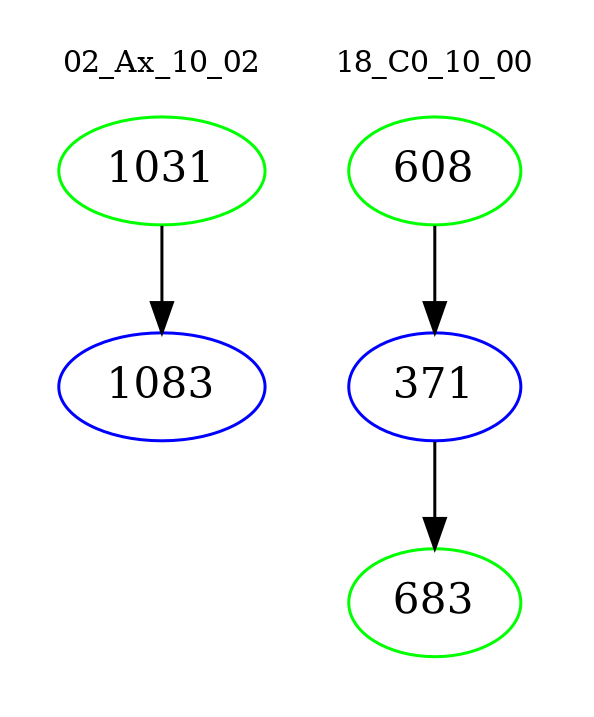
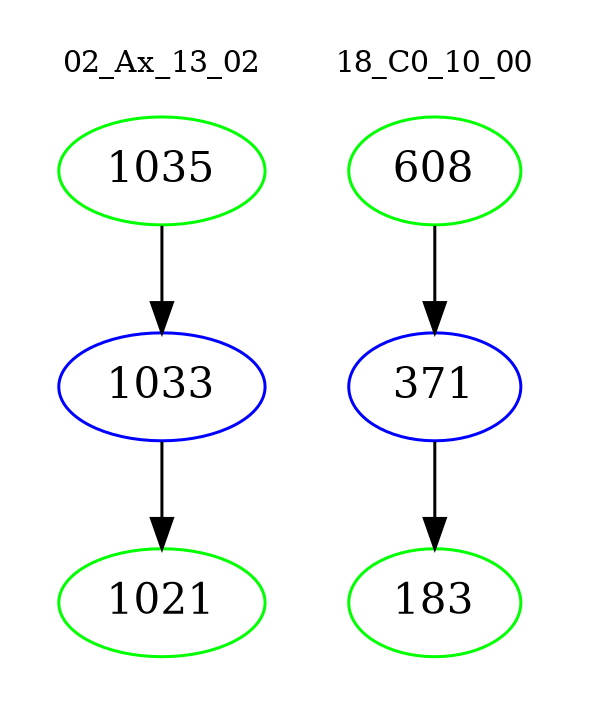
cluster "02_Ax_10_02": label "02_Ax_10_02" -> "02_Ax_13_02"
node "1031": label "1031" -> "1035"
node "1083": label "1083" -> "1033"
node "1021": added
node "683": label "683" -> "183"
